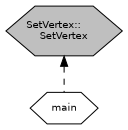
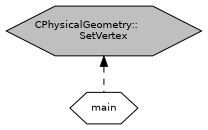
node "SetVertex:: SetVertex": label "SetVertex:: SetVertex" -> "CPhysicalGeometry:: SetVertex"
